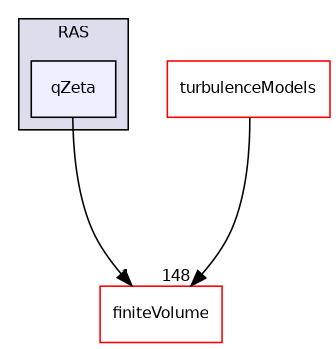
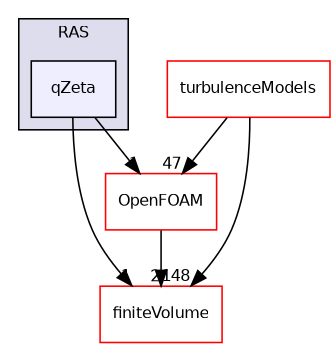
node "OpenFOAM": added
